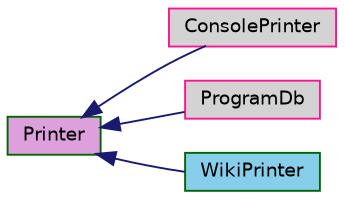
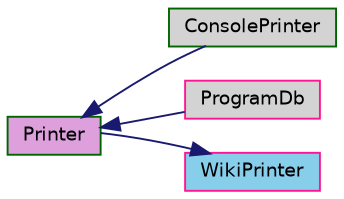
node "ConsolePrinter": color deeppink -> darkgreen
edge "WikiPrinter" -> "Printer": reversed
node "WikiPrinter": color darkgreen -> deeppink
